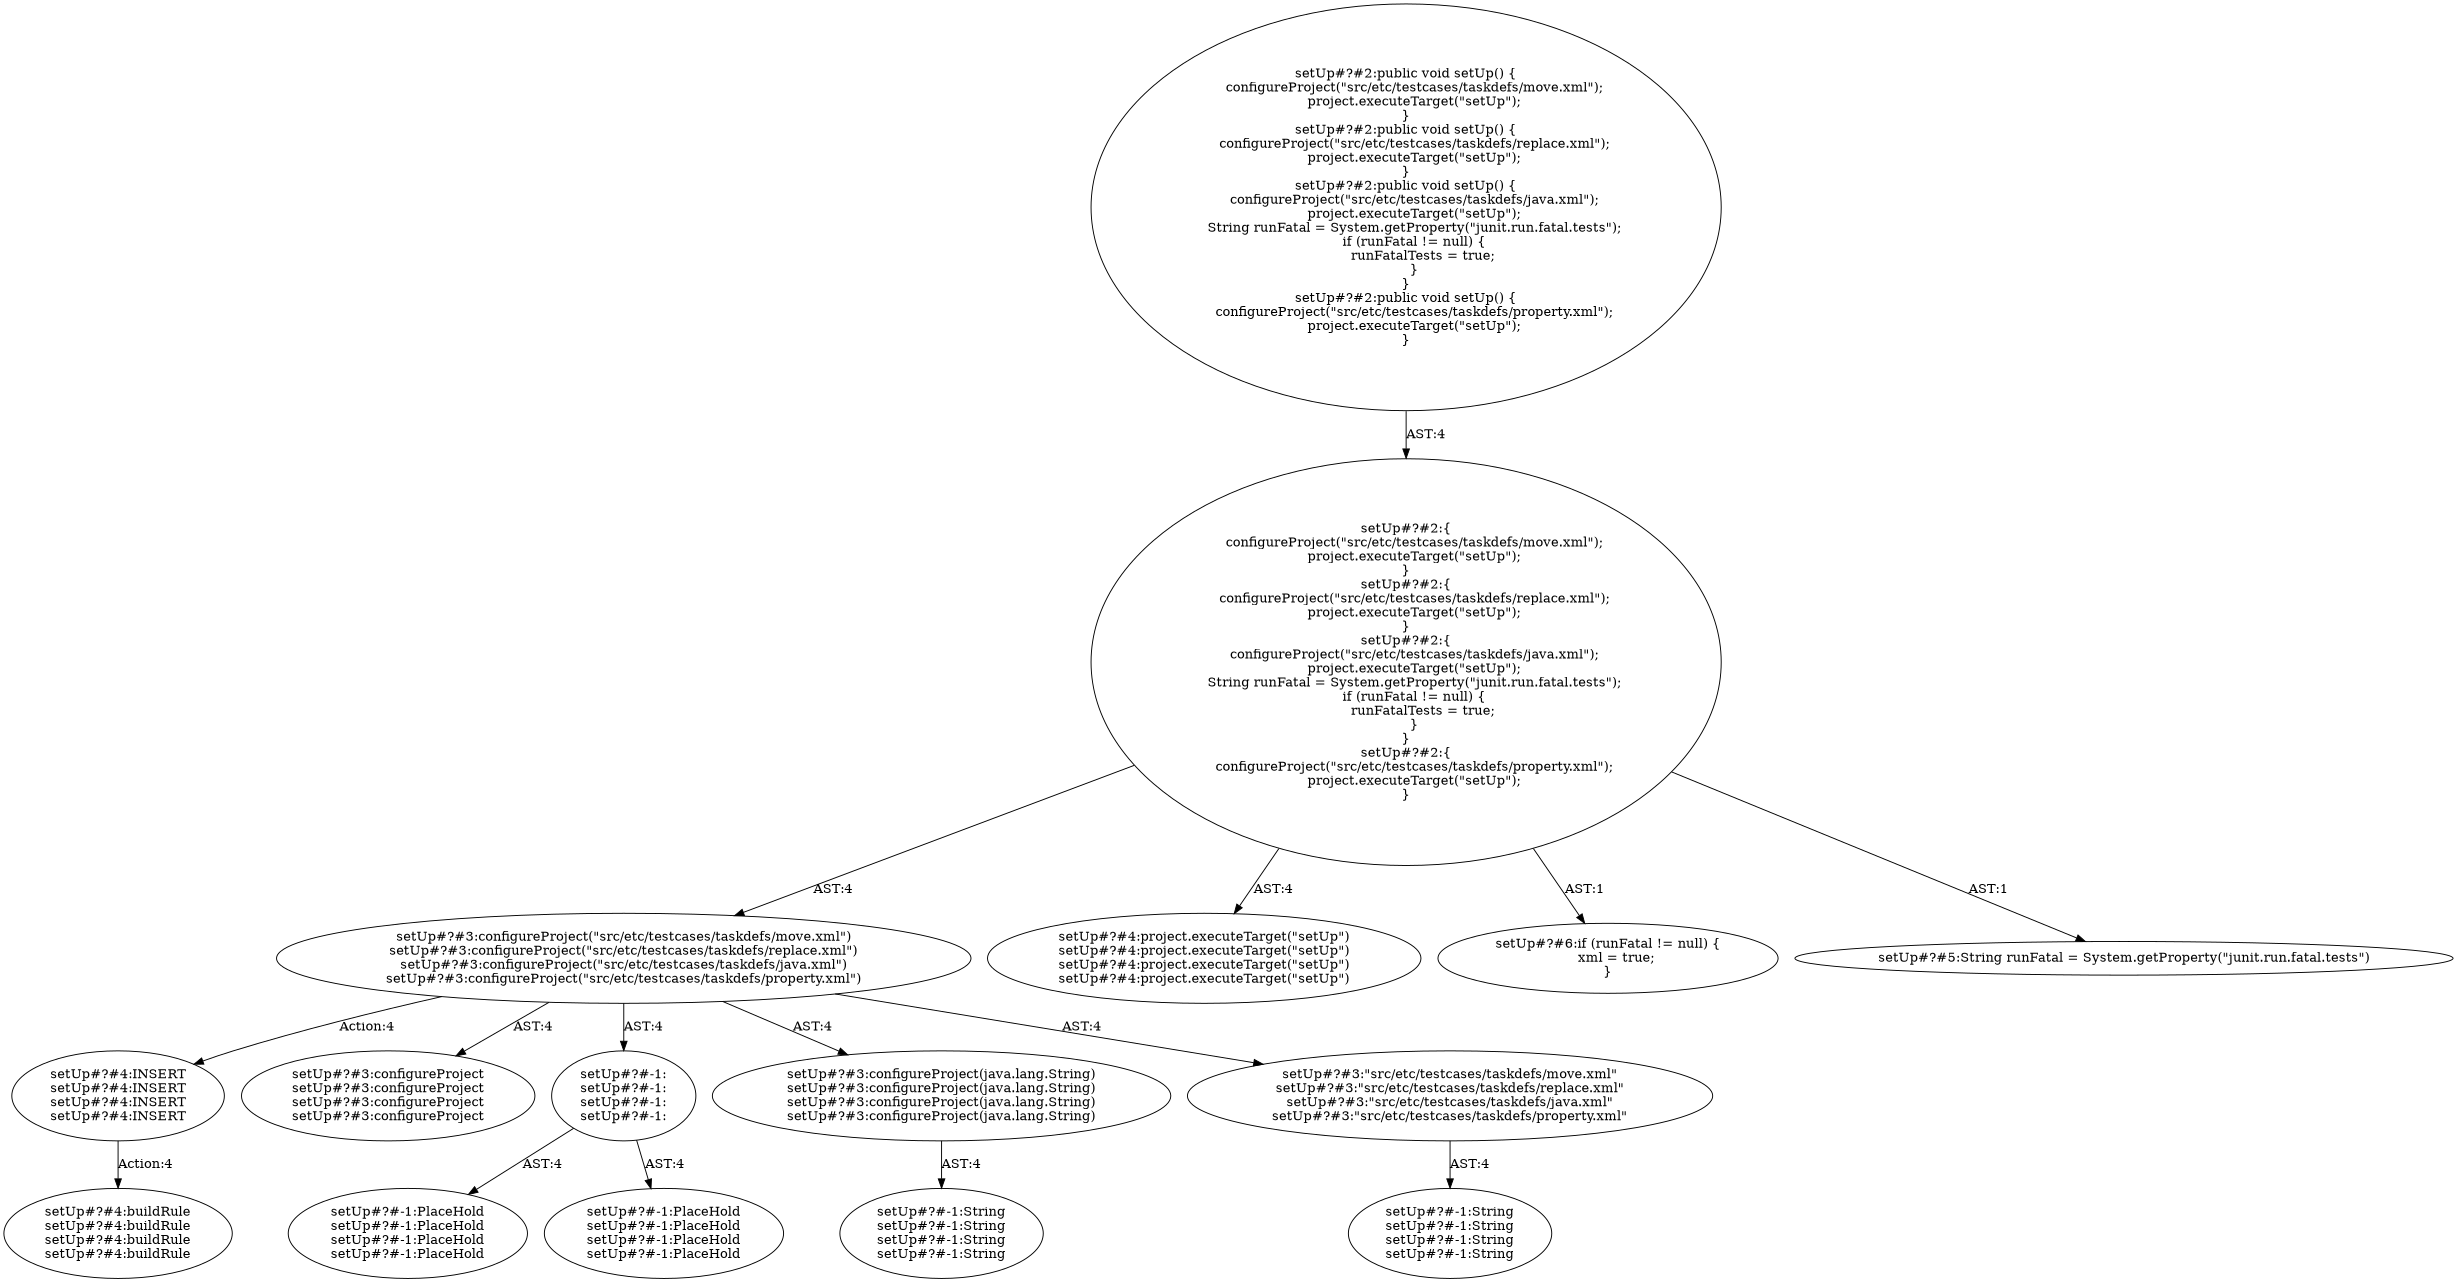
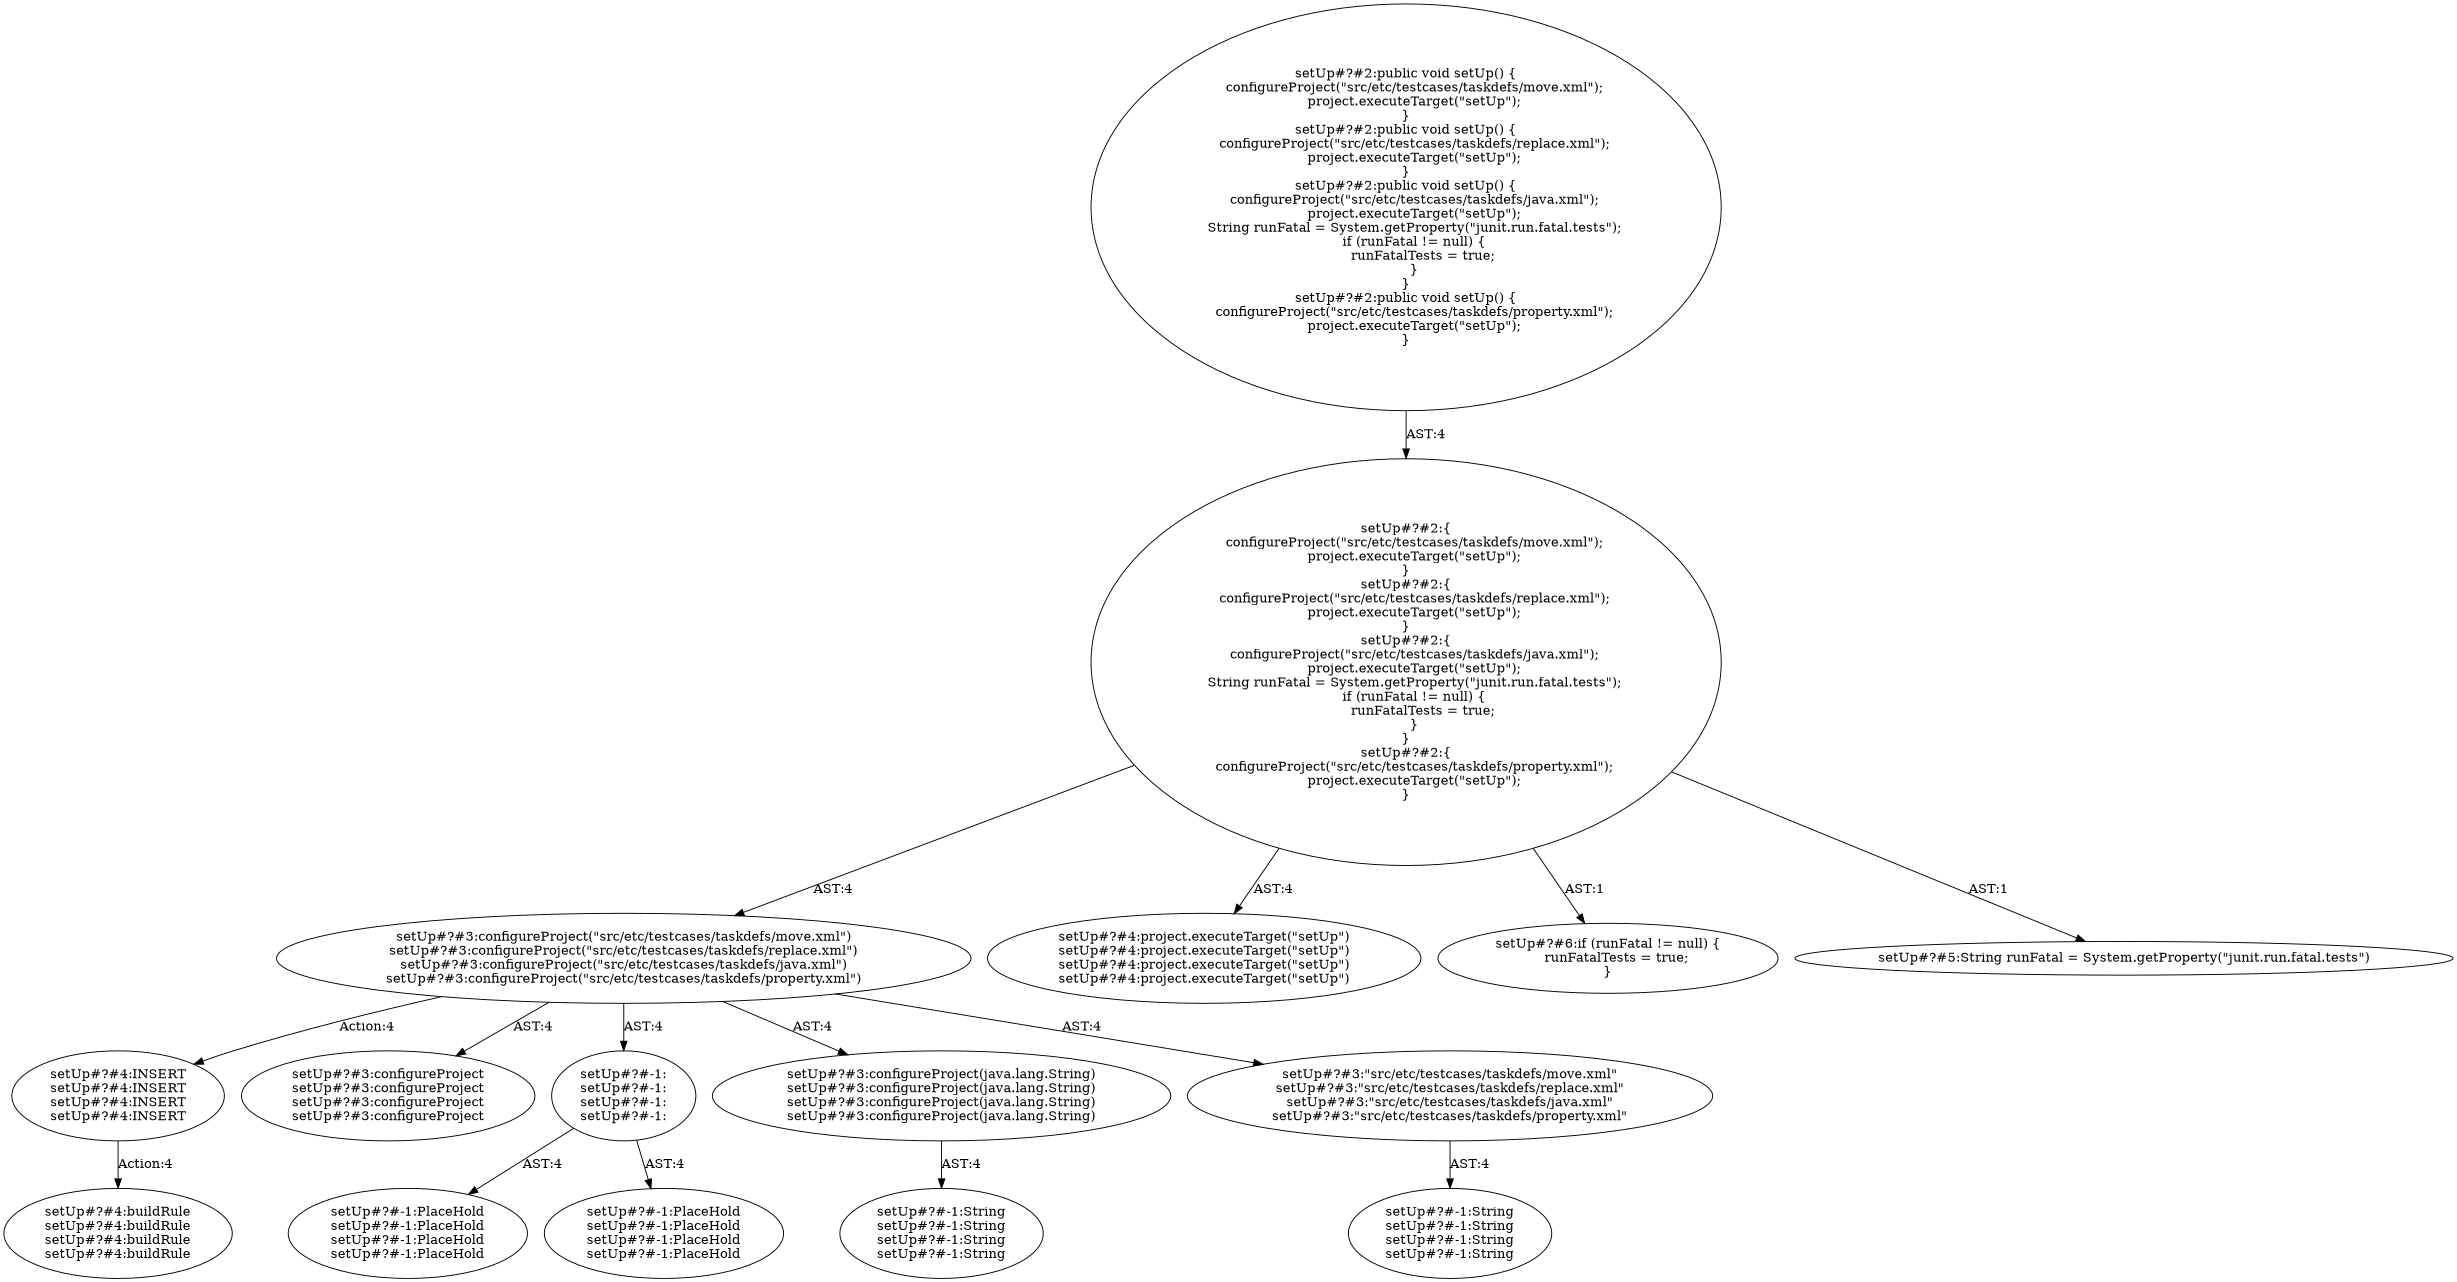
node "setUp#?#6:if (runFatal != null) { xml = true; }": label "setUp#?#6:if (runFatal != null) { xml = true; }" -> "setUp#?#6:if (runFatal != null) { runFatalTests = true; }"
